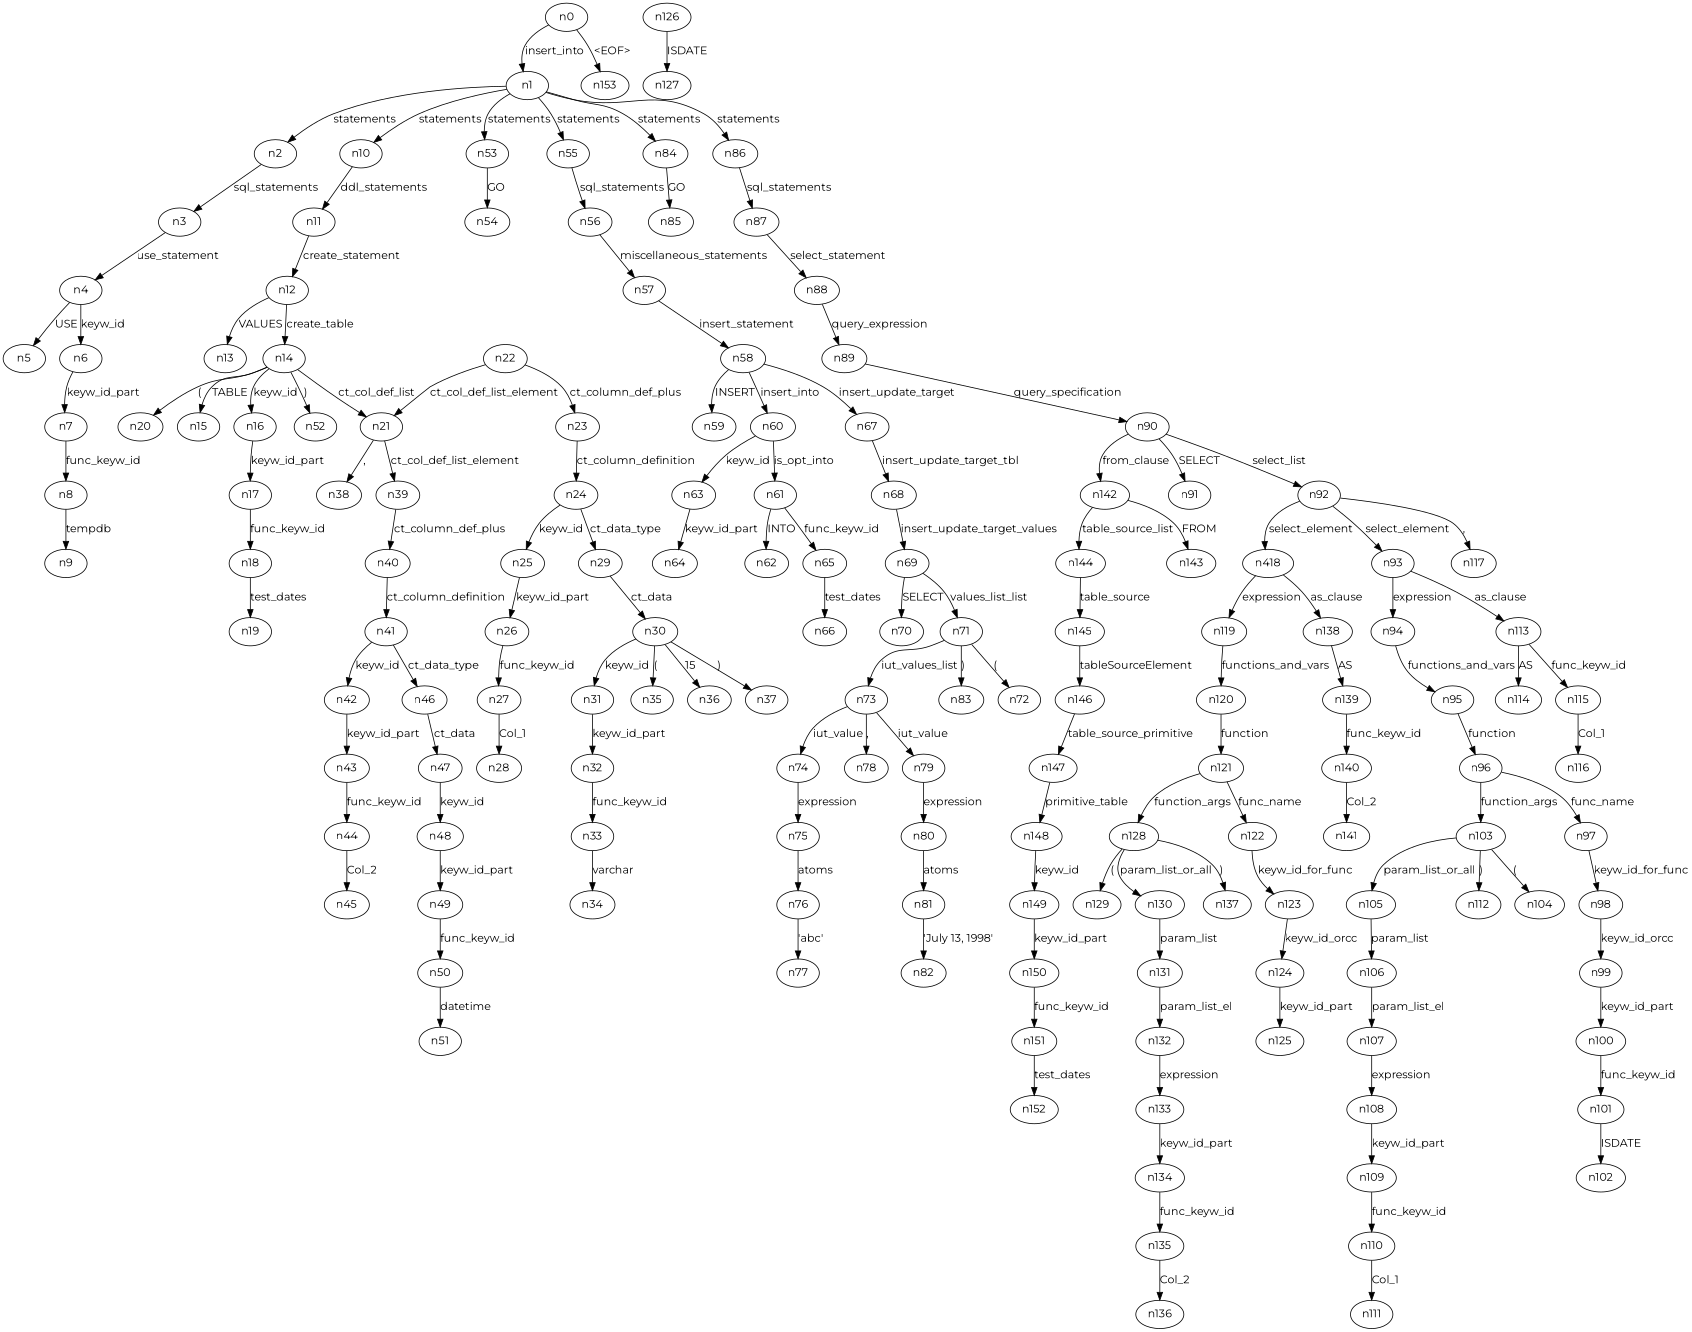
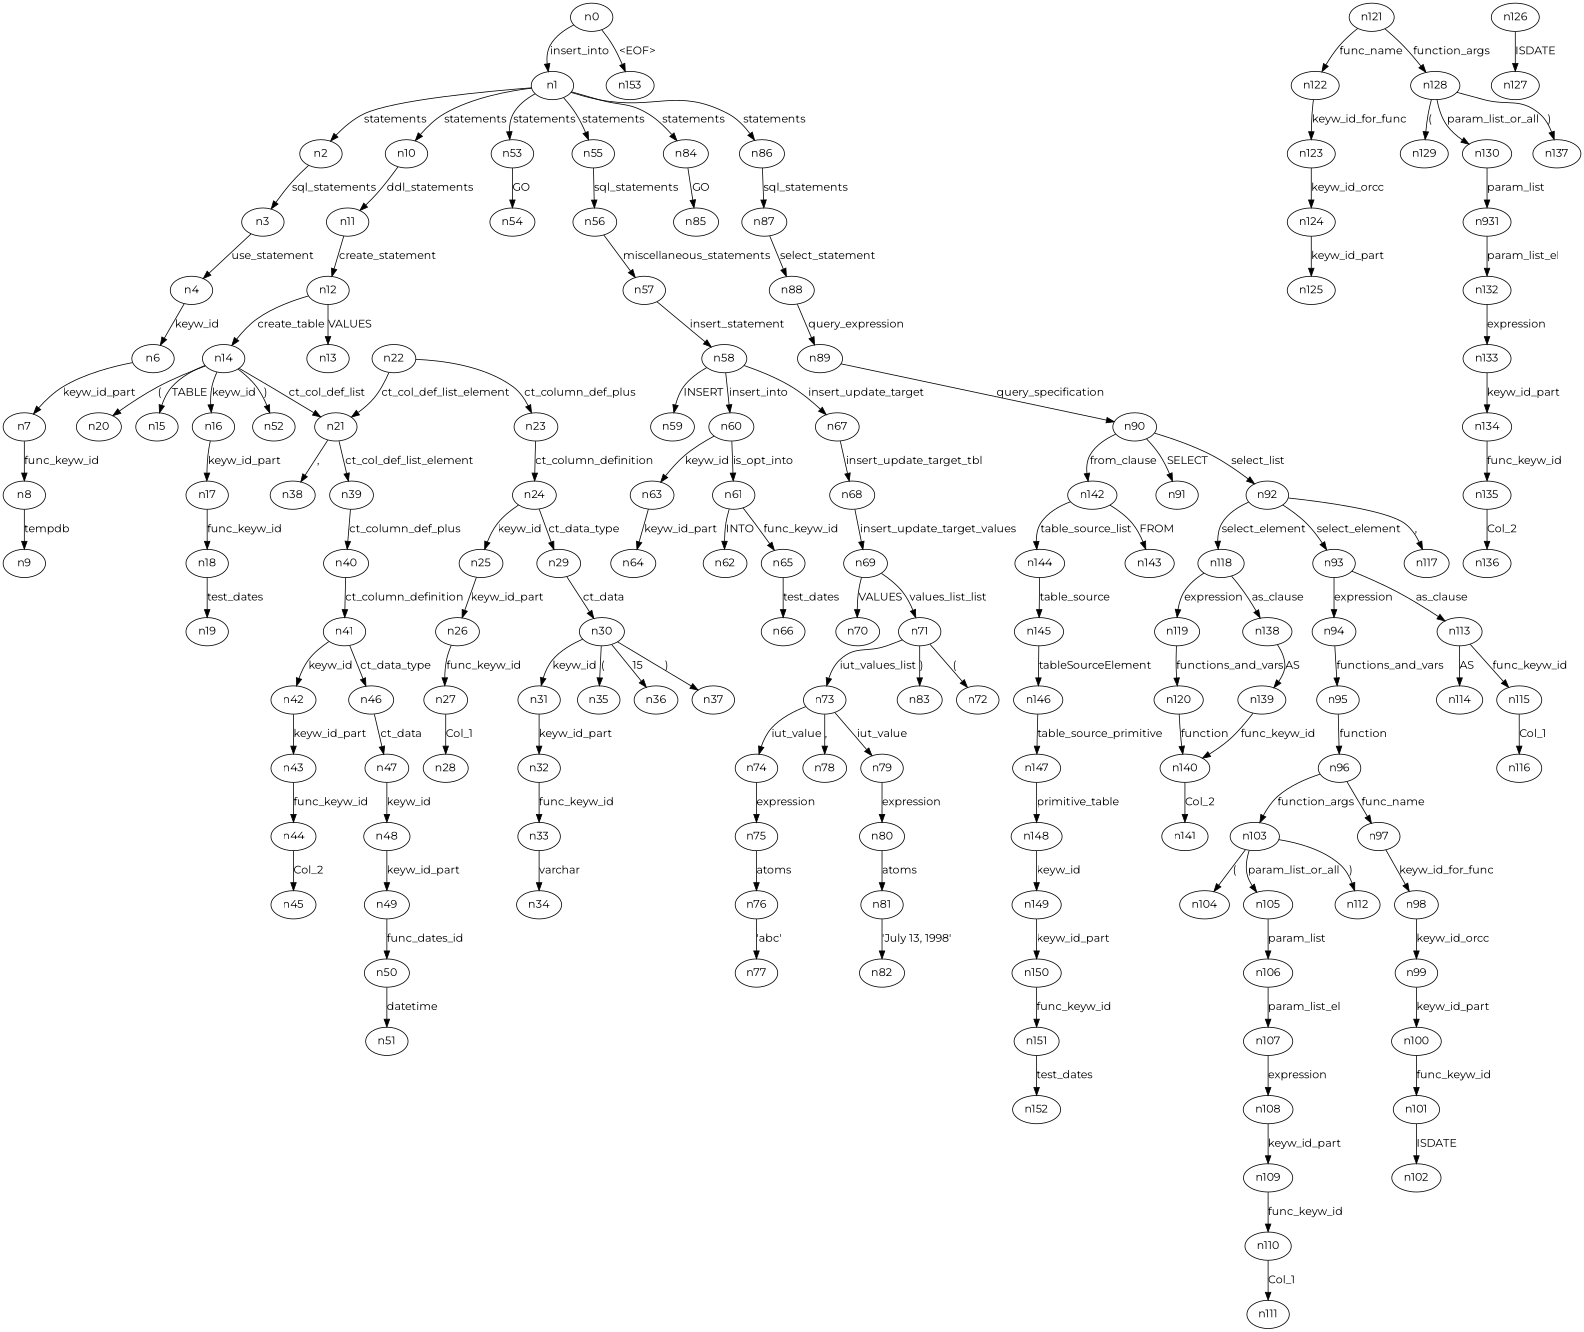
node "n5": removed
node "n418": label "n418" -> "n118"
edge "n69" -> "n70": label "SELECT" -> "VALUES"
edge "n120" -> "n121": now "n120" -> "n140"
edge "n49" -> "n50": label "func_keyw_id" -> "func_dates_id"
node "n131": label "n131" -> "n931"
